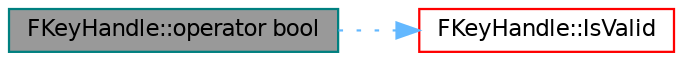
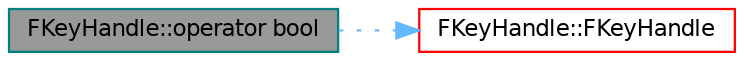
node "FKeyHandle::IsValid": label "FKeyHandle::IsValid" -> "FKeyHandle::FKeyHandle"
